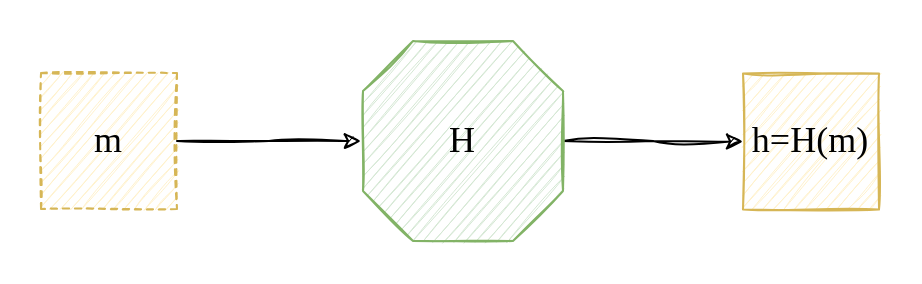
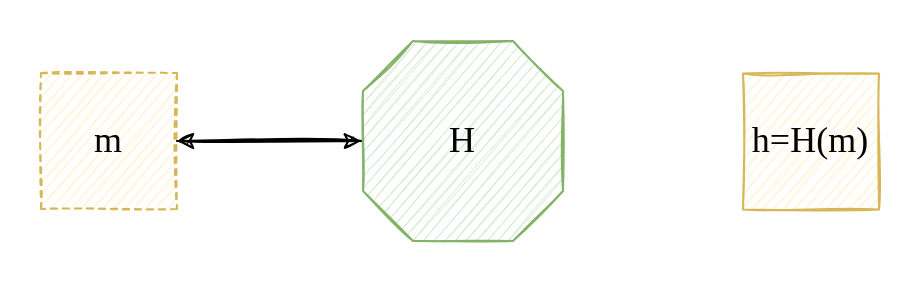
edge "H" -> "h=H(m)": now "H" -> "m"
